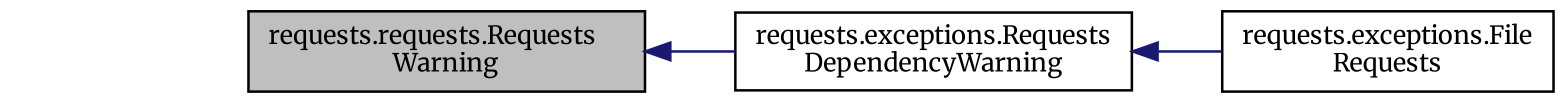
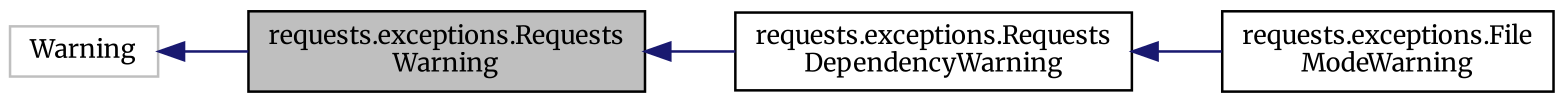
node "Warning": added
node "requests.requests.Requests Warning": label "requests.requests.Requests Warning" -> "requests.exceptions.Requests Warning"
node "requests.exceptions.File Requests": label "requests.exceptions.File Requests" -> "requests.exceptions.File ModeWarning"
